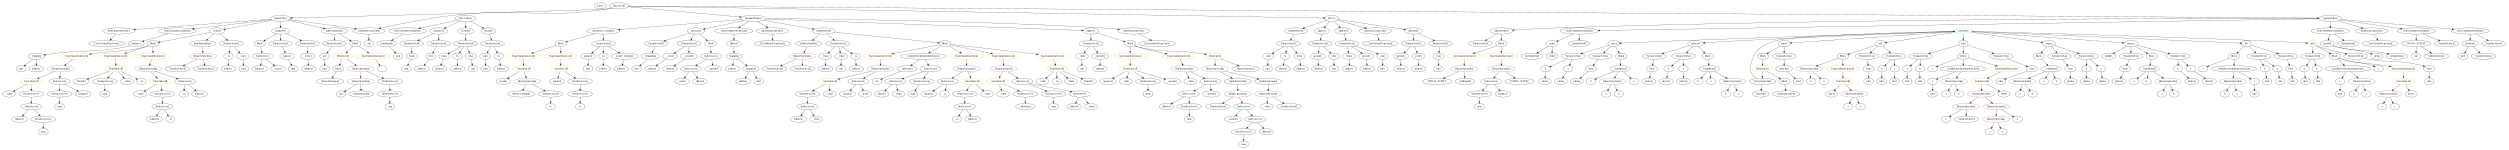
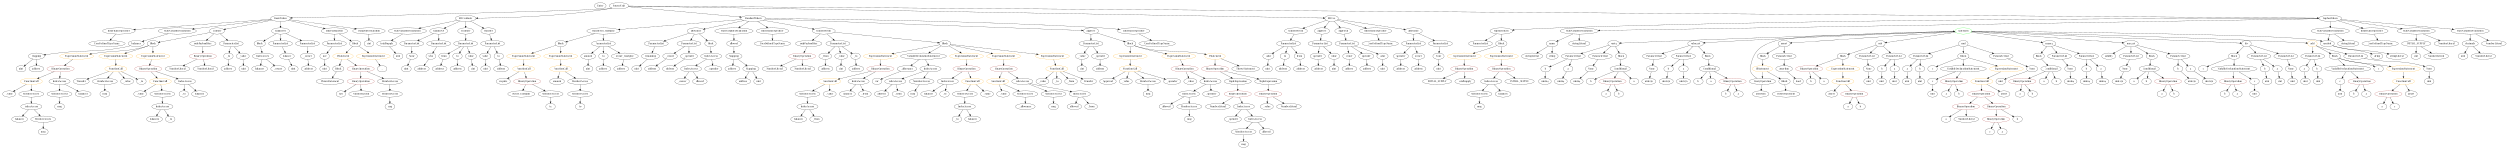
edge "SourceUnit" -> "UsingForDeclaration": now "SourceUnit" -> "ERC20Basic"
edge "SafeMath" -> "mul": now "SafeMath" -> "symbol"
node "max251": label "max251" -> "max256"
